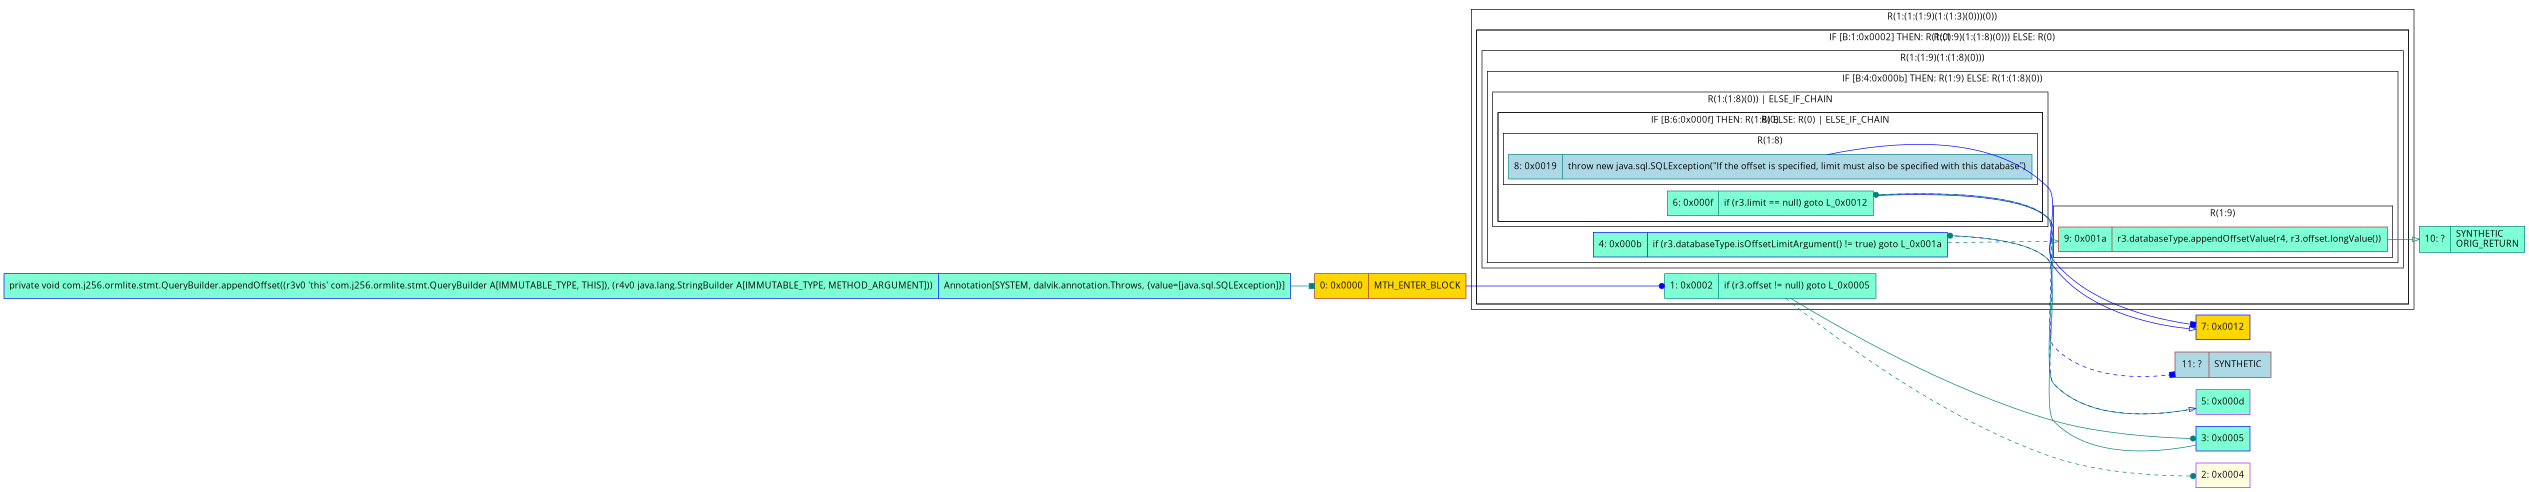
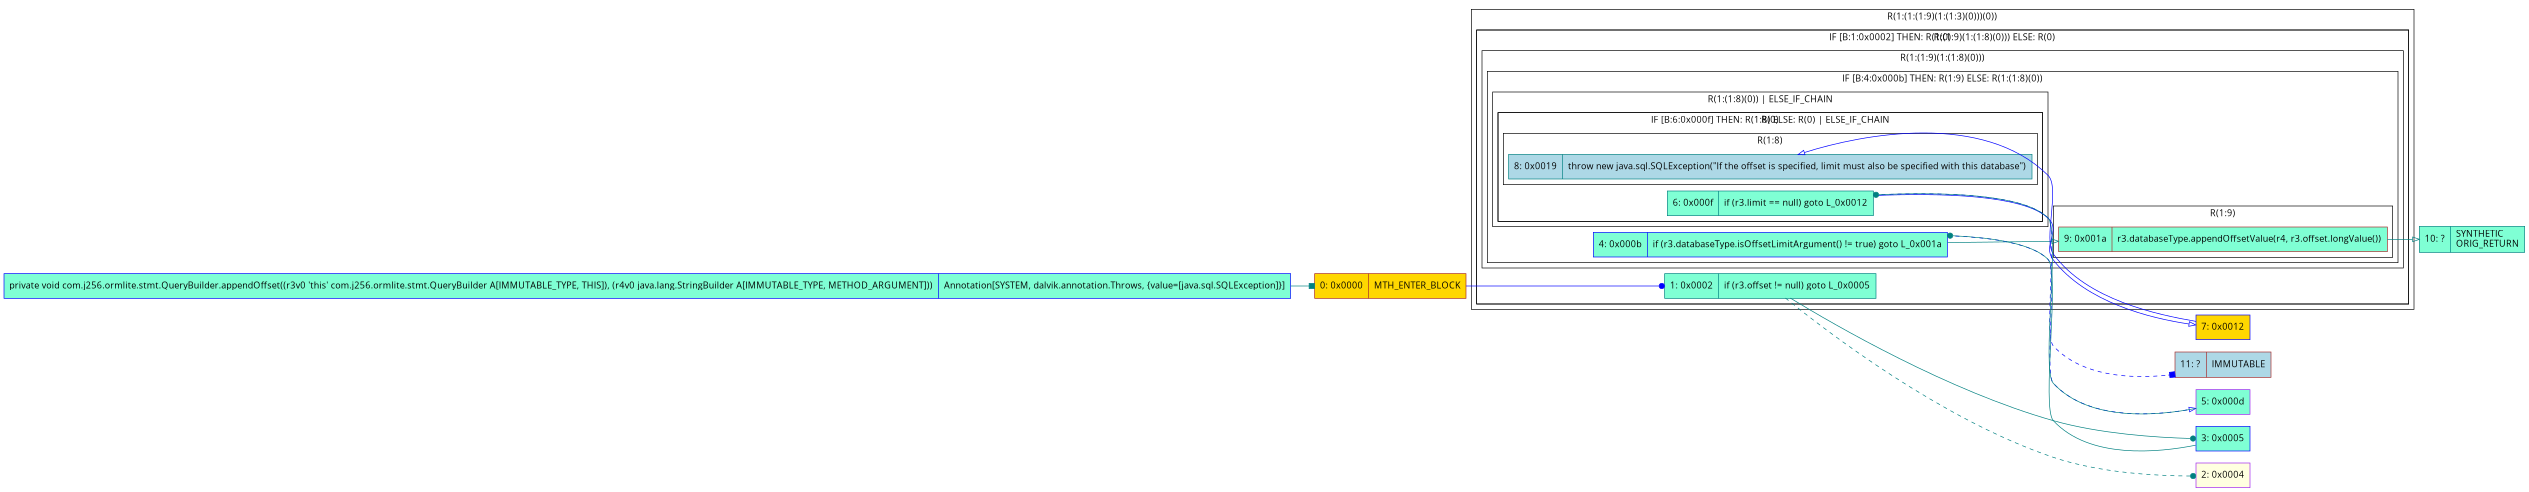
edge "8: 0x0019" -> "7: 0x0012": reversed
edge "4: 0x000b" -> "9: 0x001a": style dashed -> solid
edge "6: 0x000f" -> "7: 0x0012": arrowhead box -> onormal
node "11: ?": text "SYNTHETIC" -> "IMMUTABLE"
